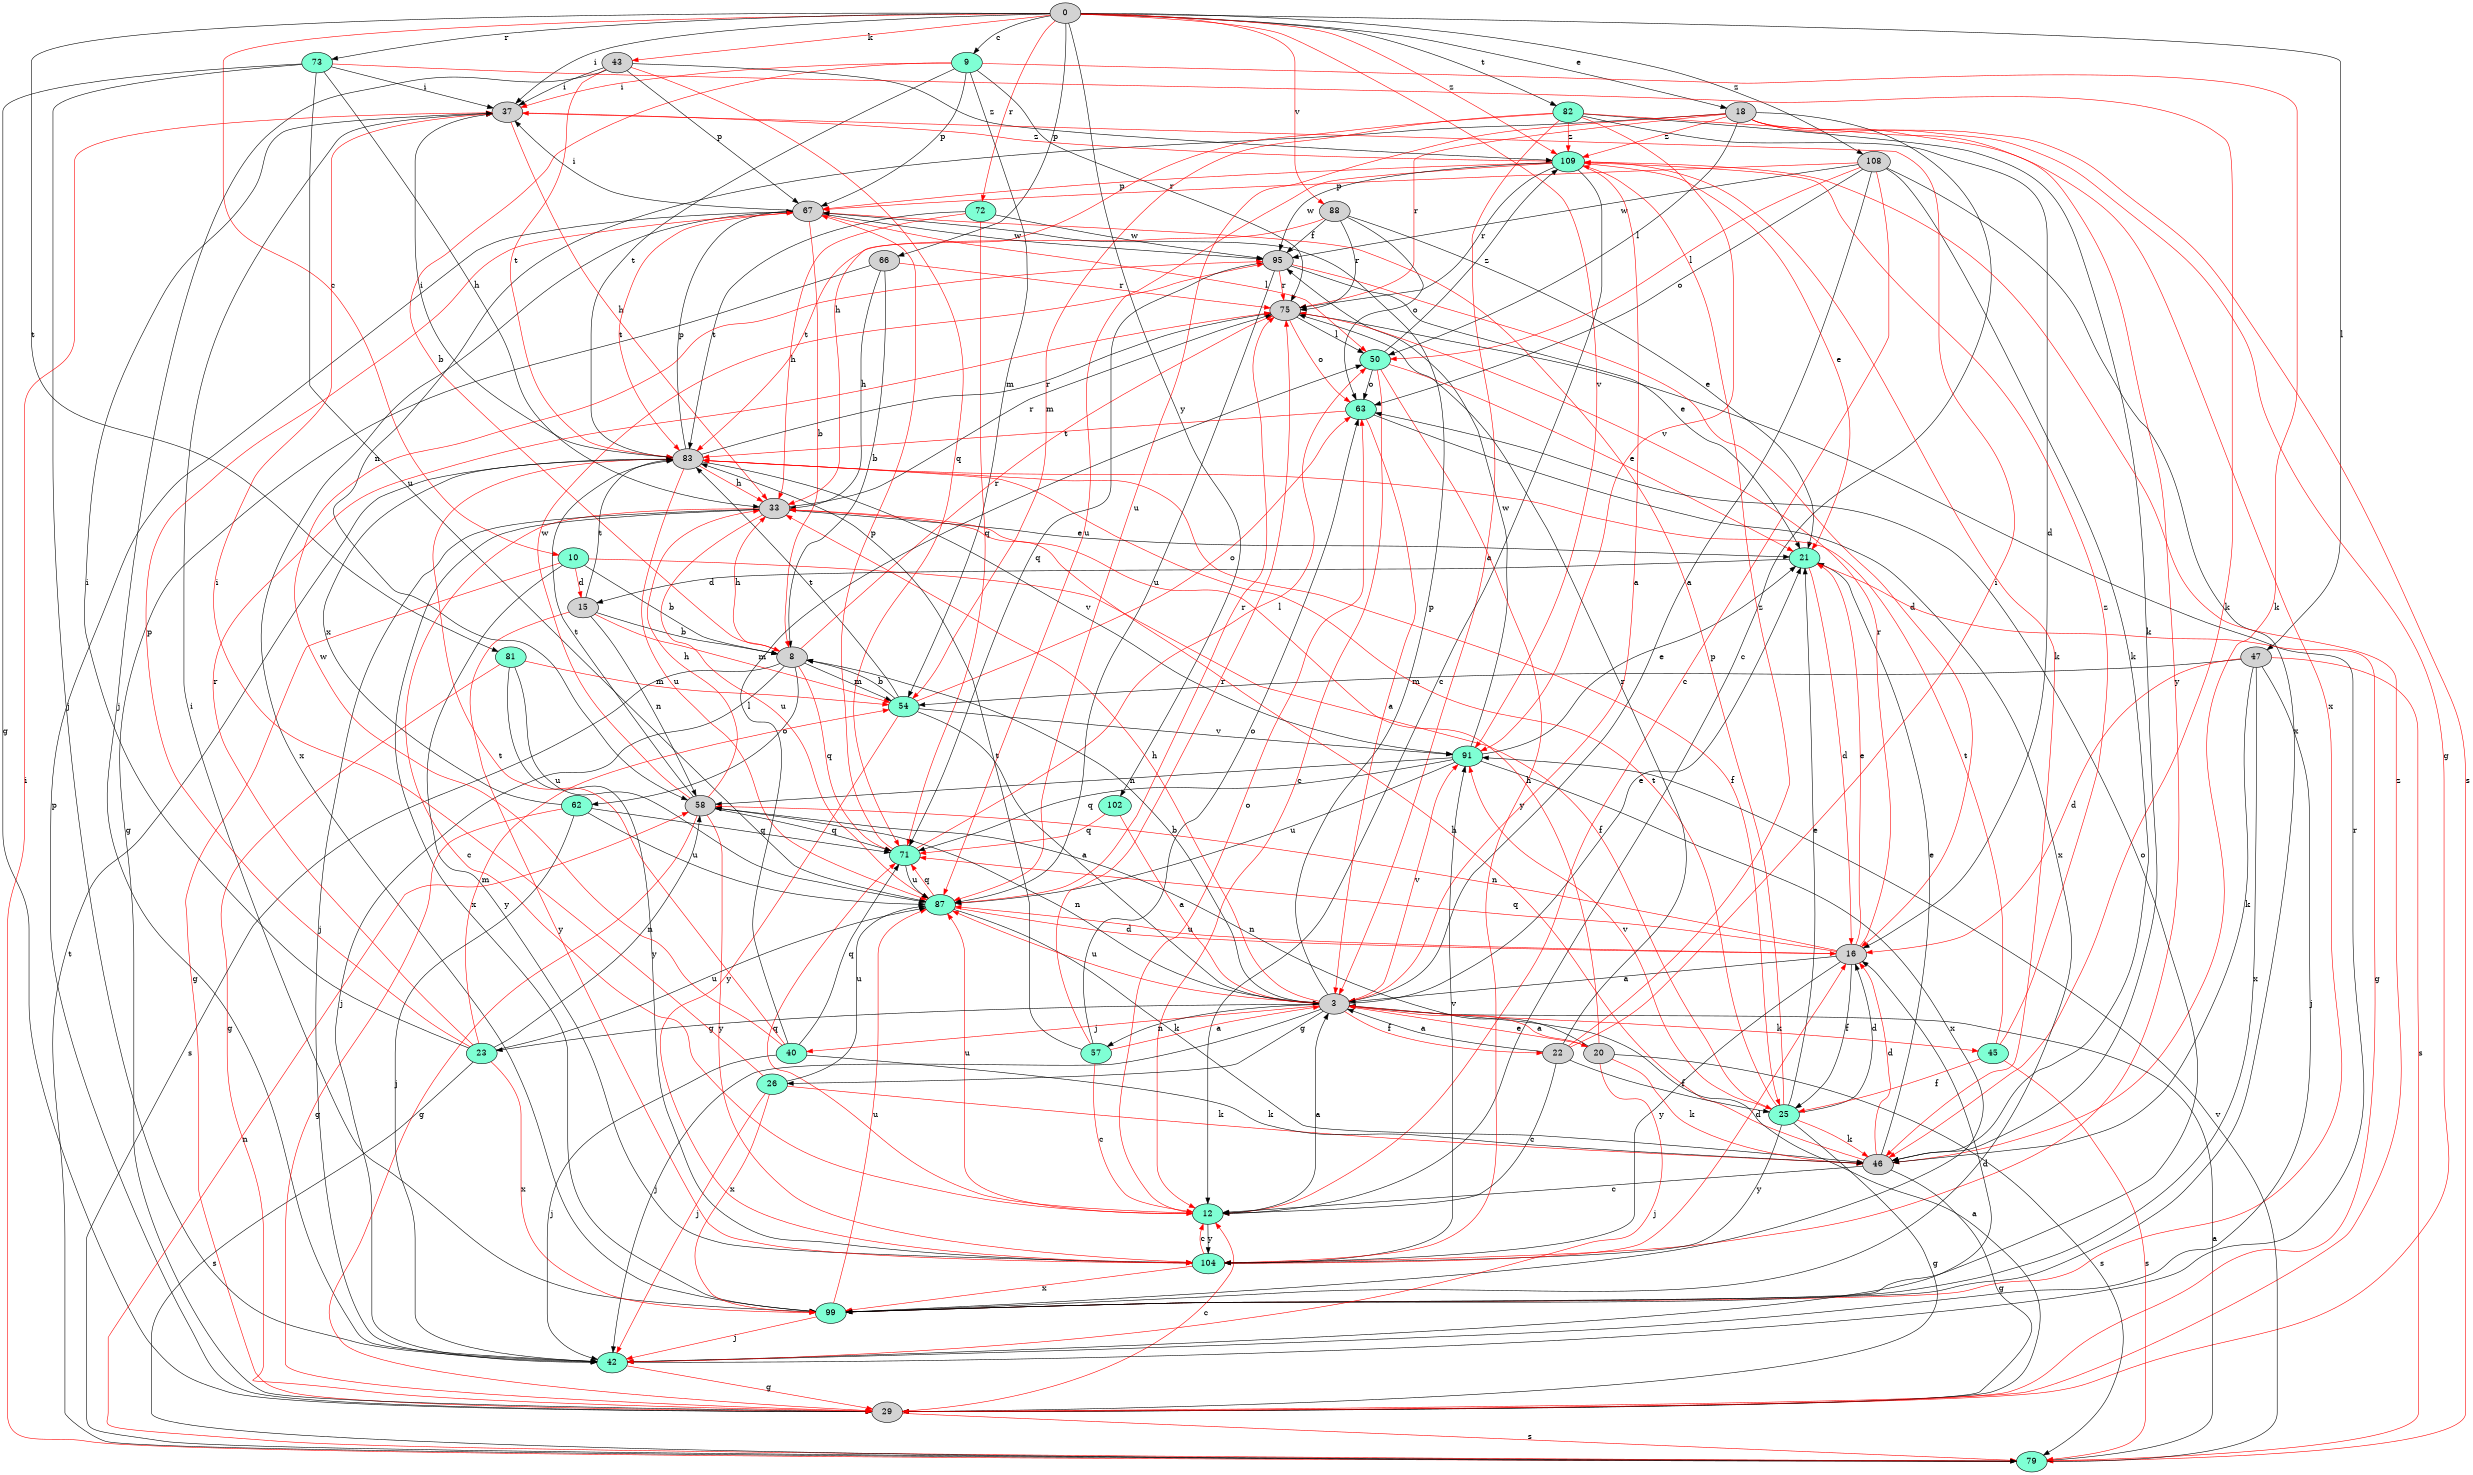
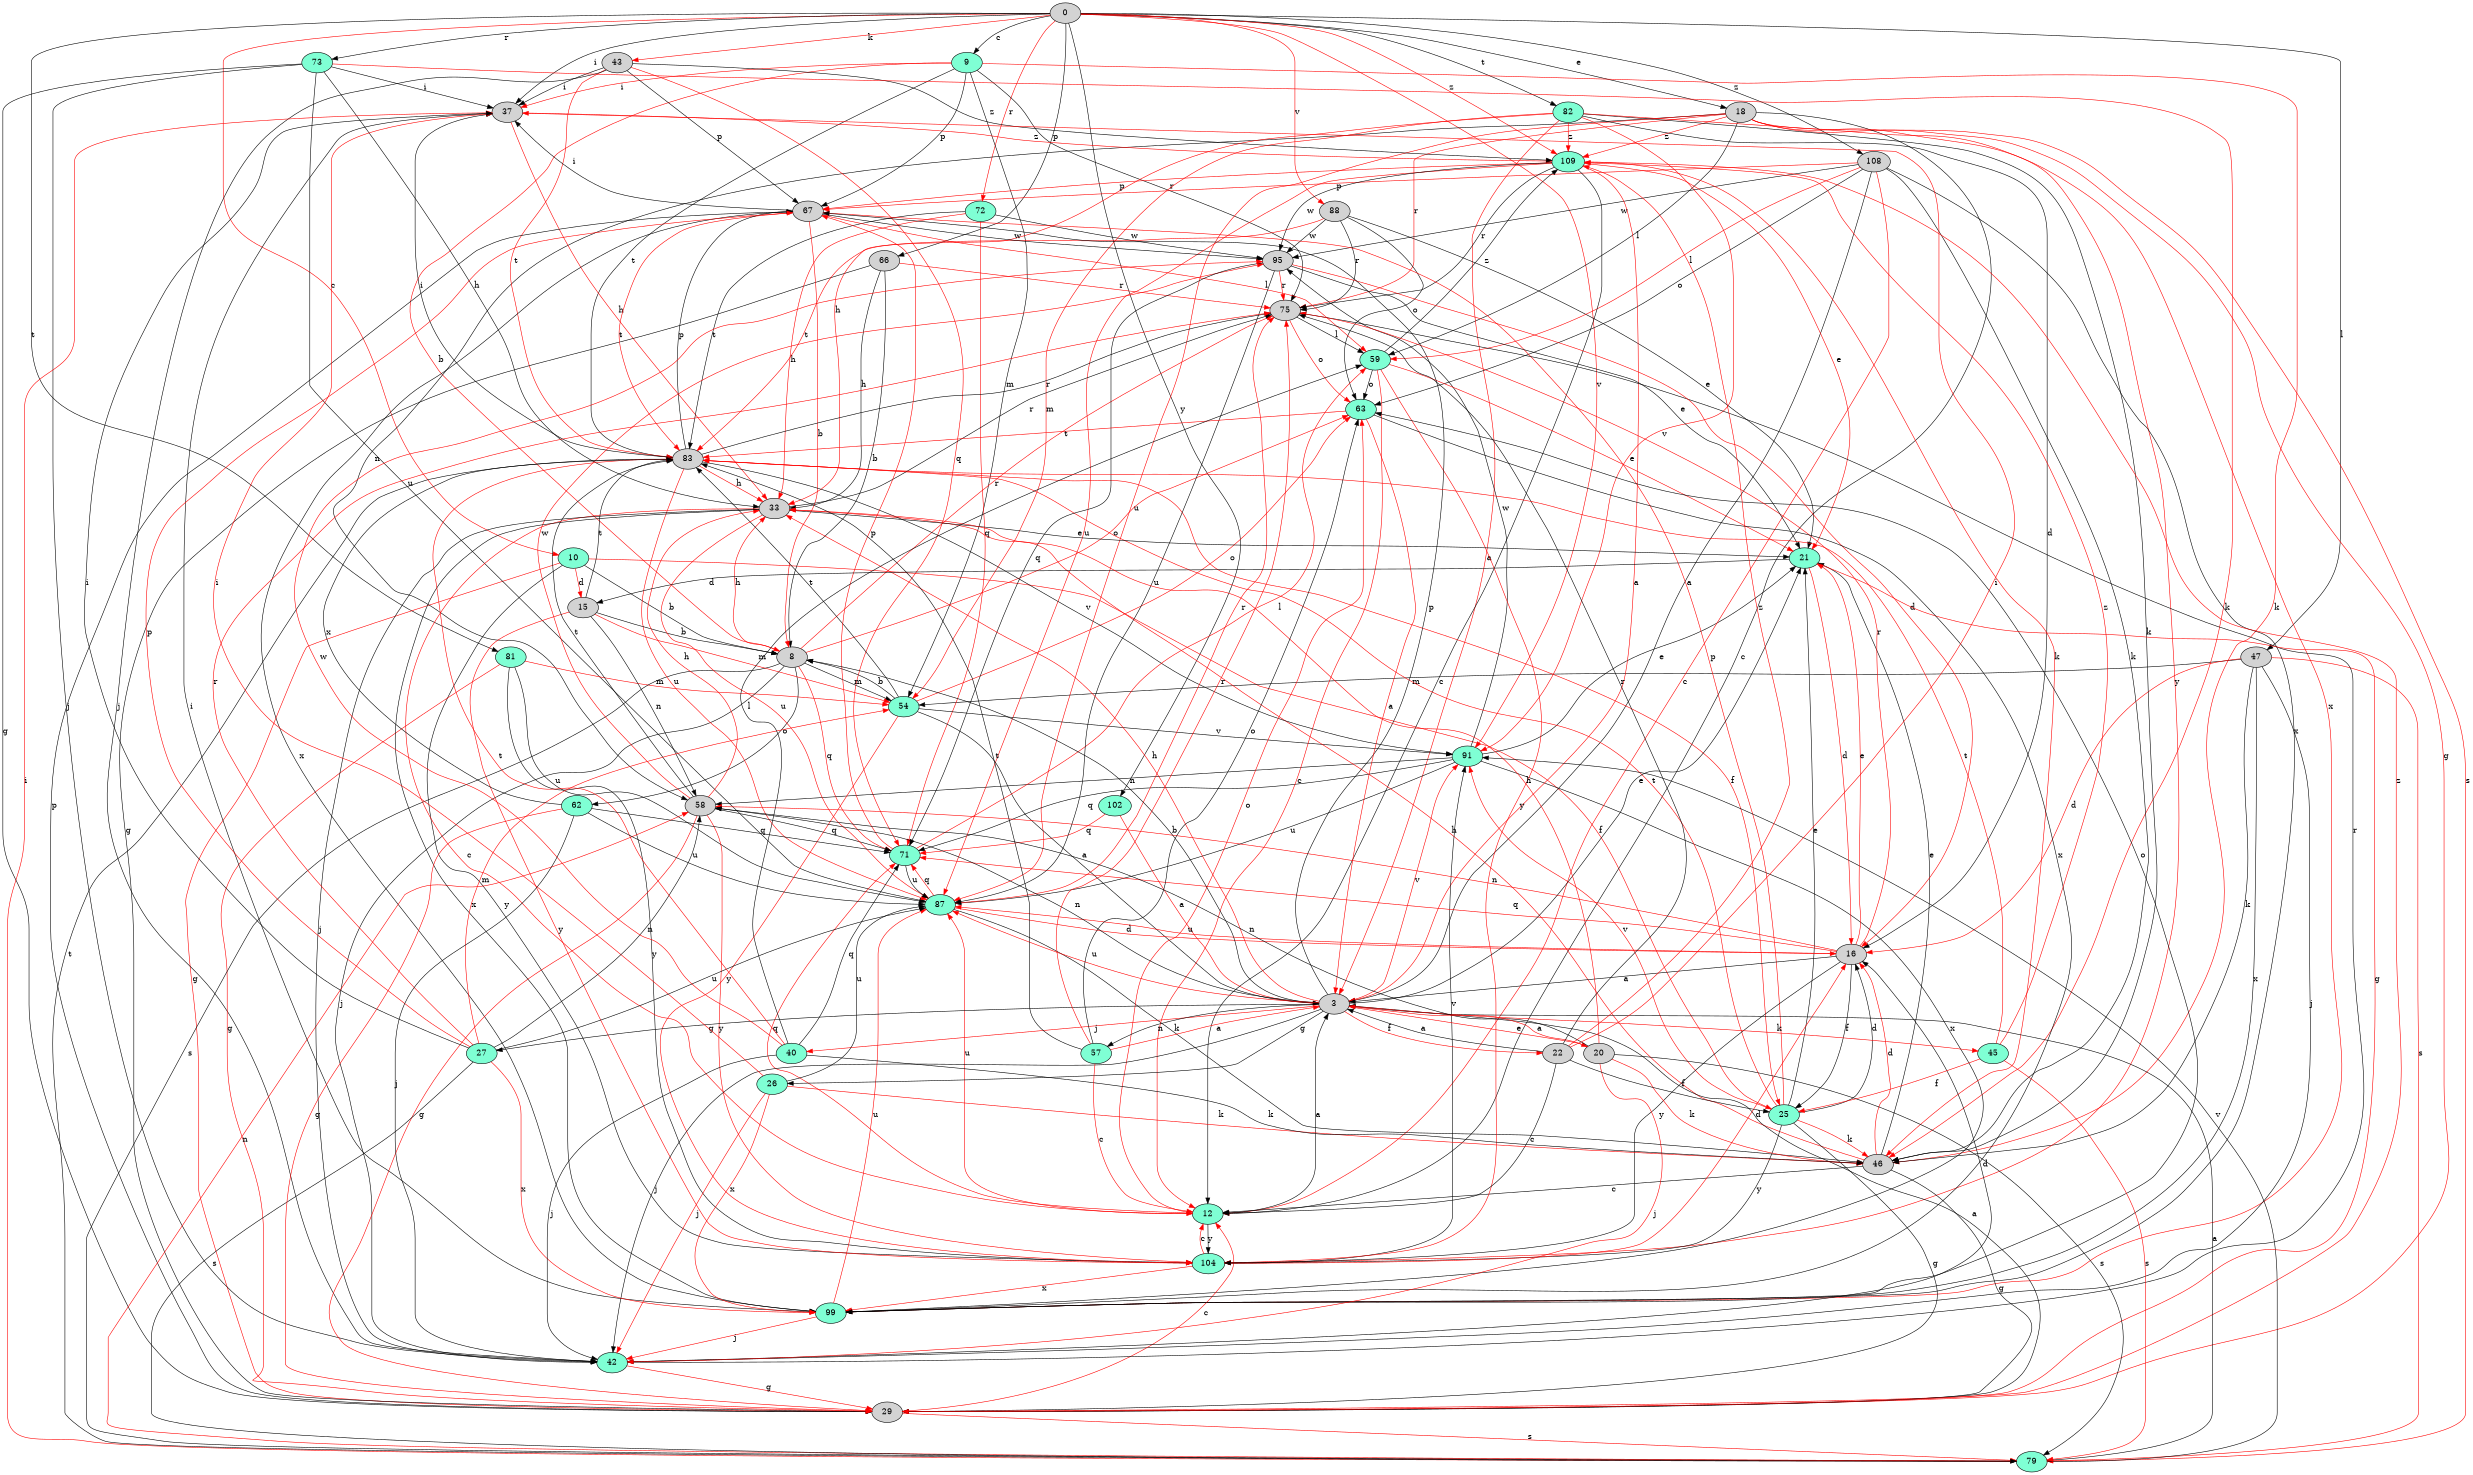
edge "88" -> "95": label "f" -> "w"
node "50": label "50" -> "59"
edge "8" -> "63": added, label "o"
node "23": label "23" -> "27"
